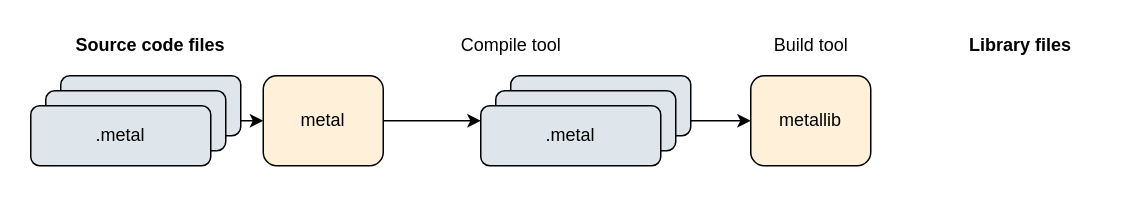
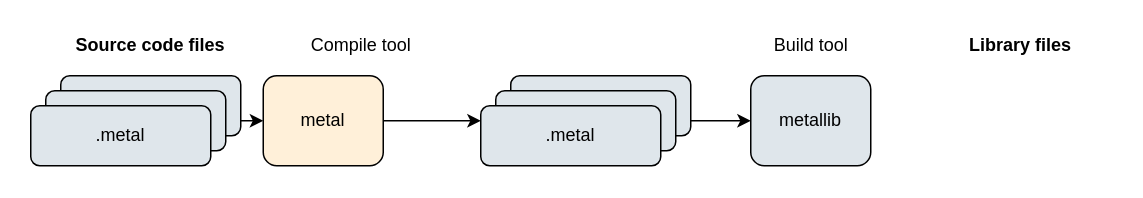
node "Compile tool": moved (511, 46) -> (361, 46)
node "metallib": fillcolor #fff0d9 -> #dfe6eb
